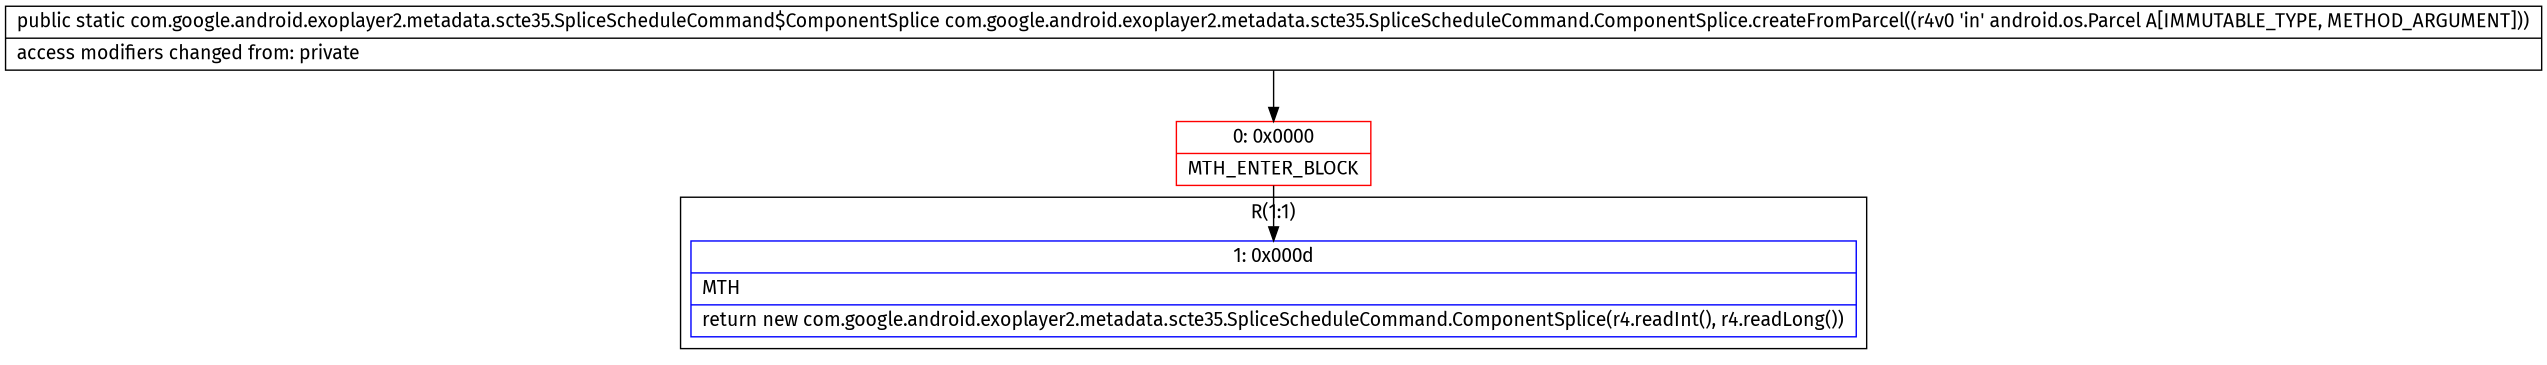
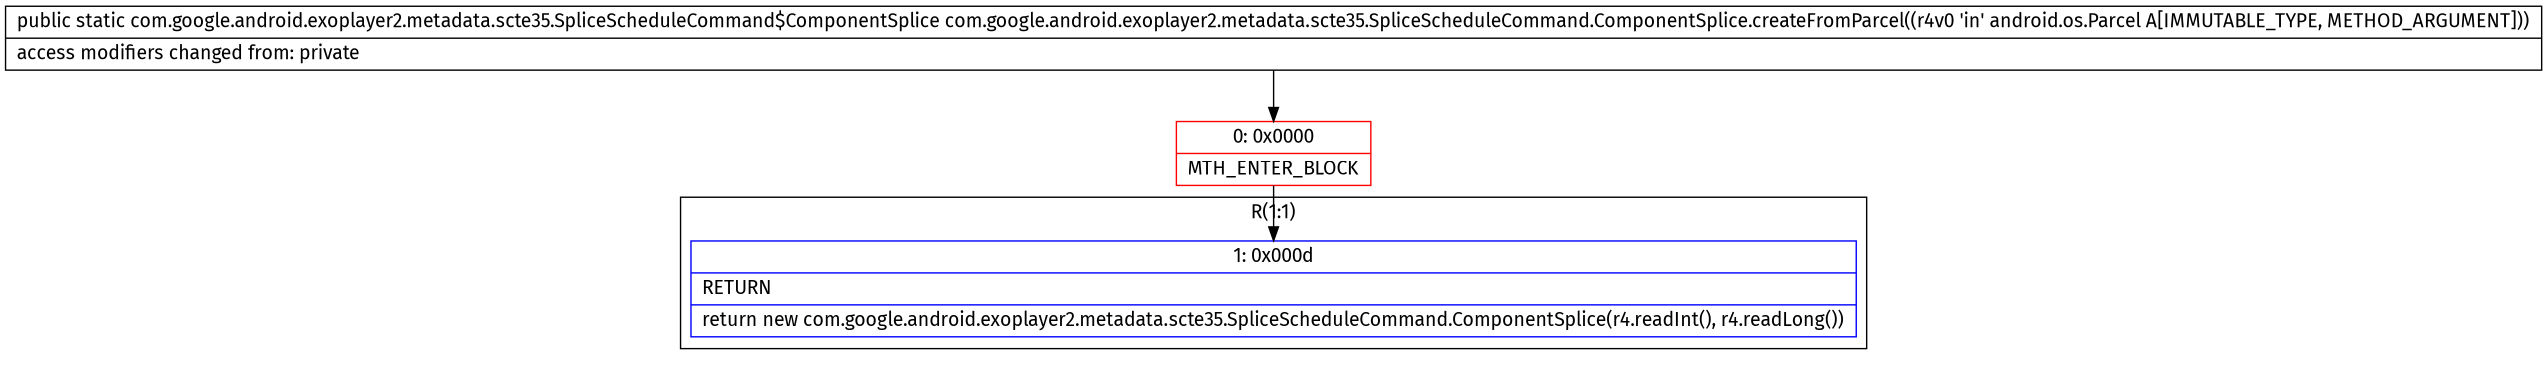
node "1: 0x000d": text "MTH" -> "RETURN"
